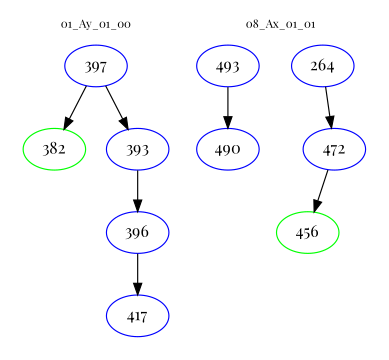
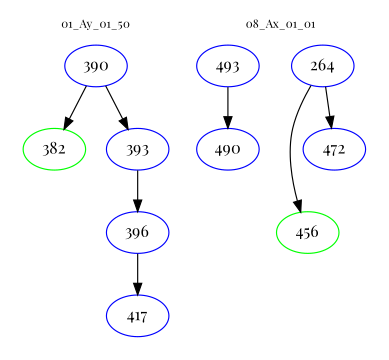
cluster "01_Ay_01_00": label "01_Ay_01_00" -> "01_Ay_01_50"
node "397": label "397" -> "390"
edge "472" -> "456": now "264" -> "456"
